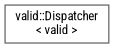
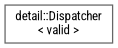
node "valid::Dispatcher < valid >": label "valid::Dispatcher < valid >" -> "detail::Dispatcher < valid >"
